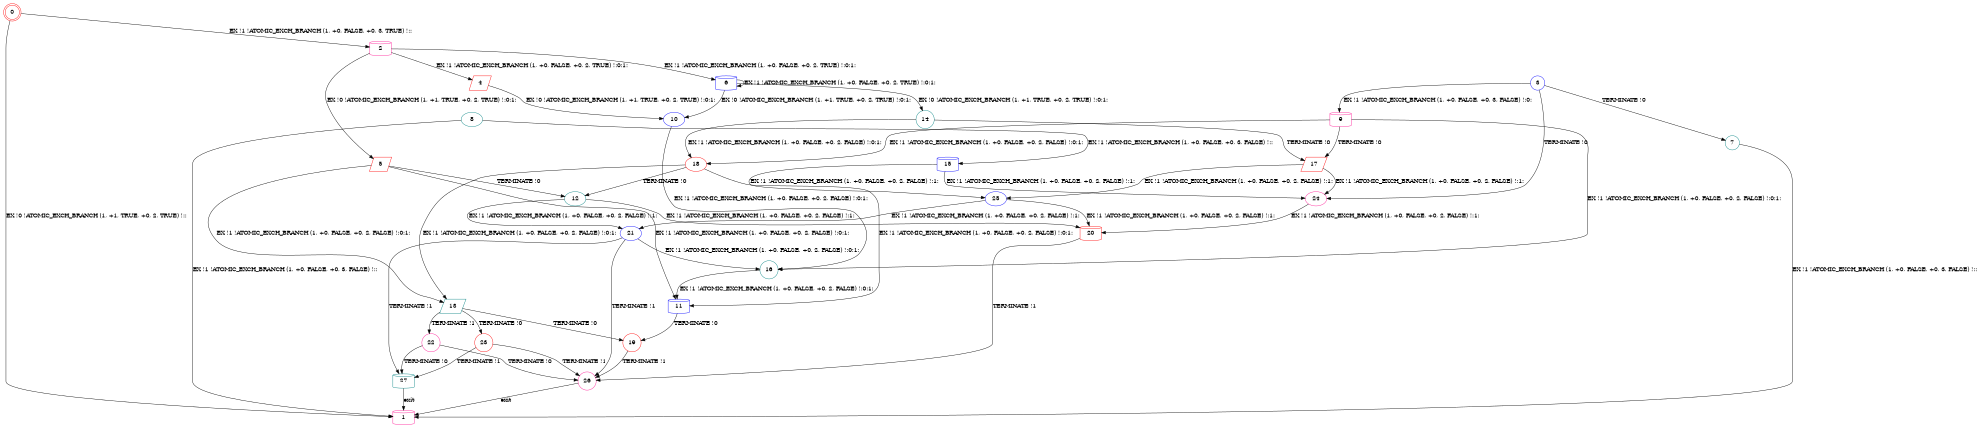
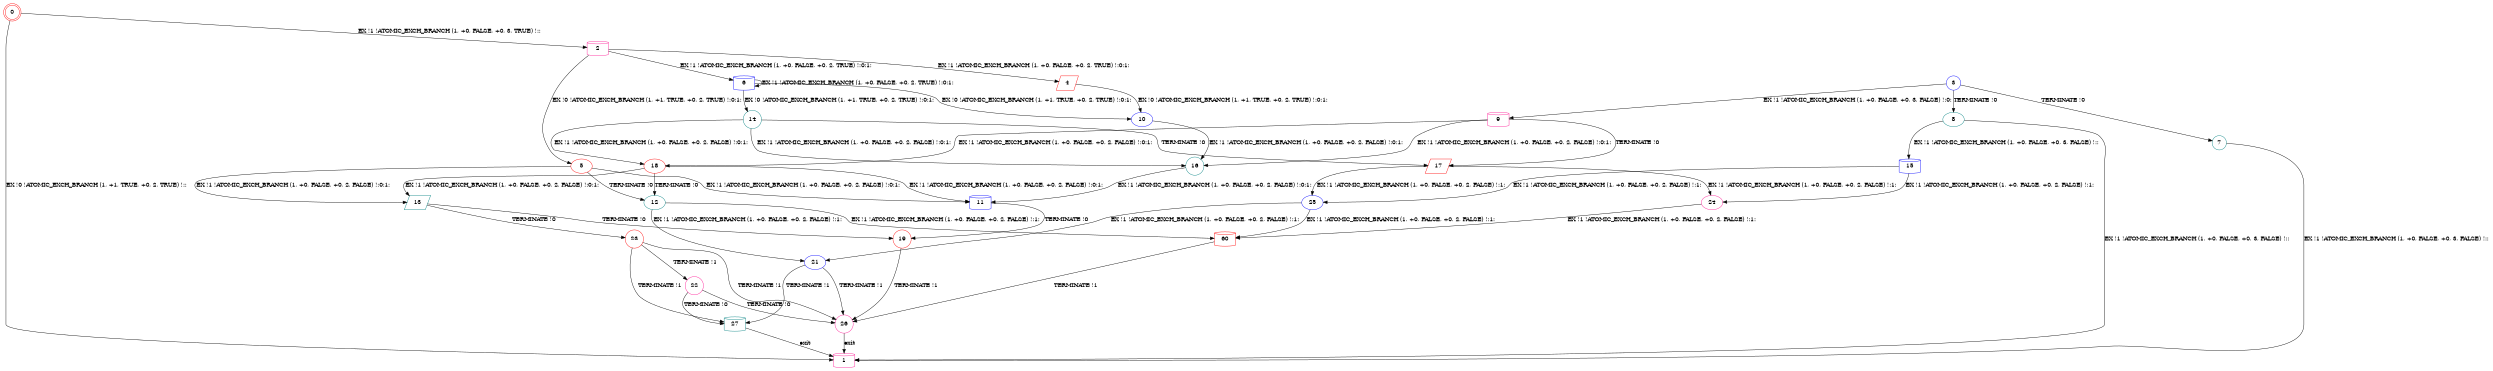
node "5": shape parallelogram -> ellipse
edge "3" -> "24": now "3" -> "8"
node "20": label "20" -> "60"
edge "21" -> "16": now "14" -> "16"
edge "13" -> "22": now "23" -> "22"
